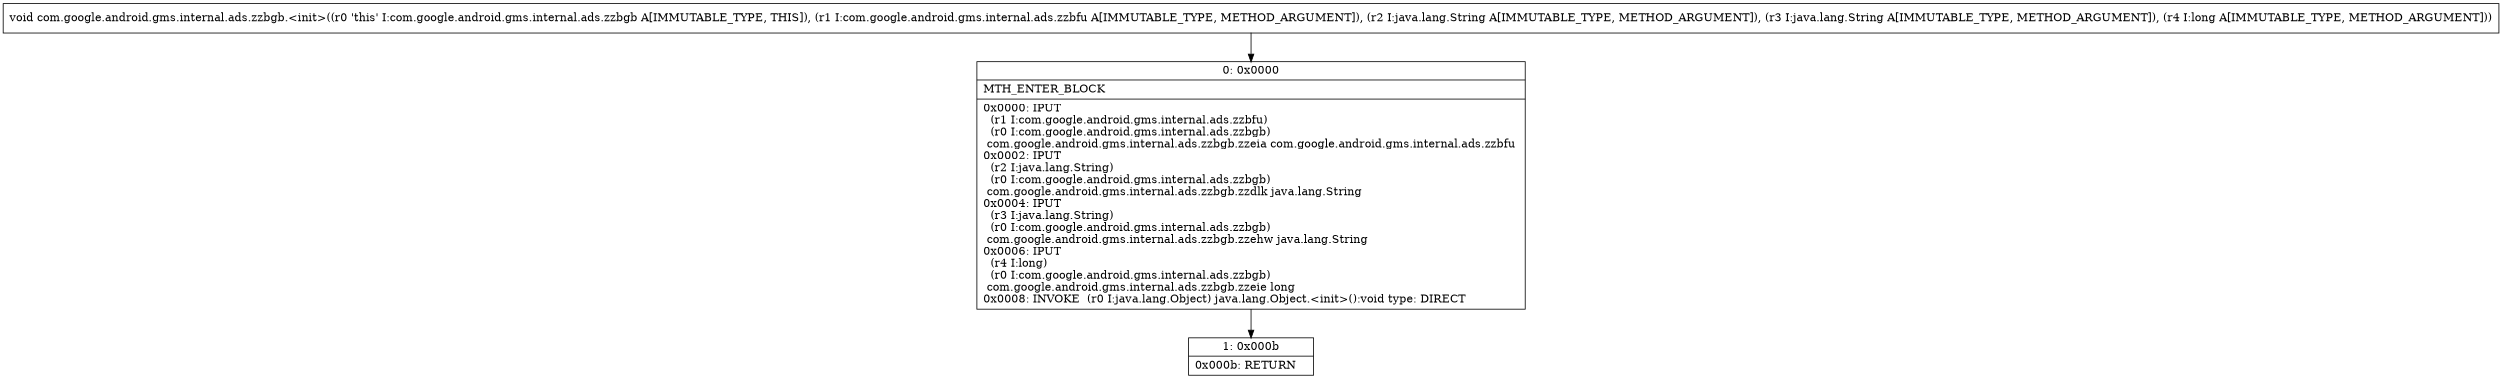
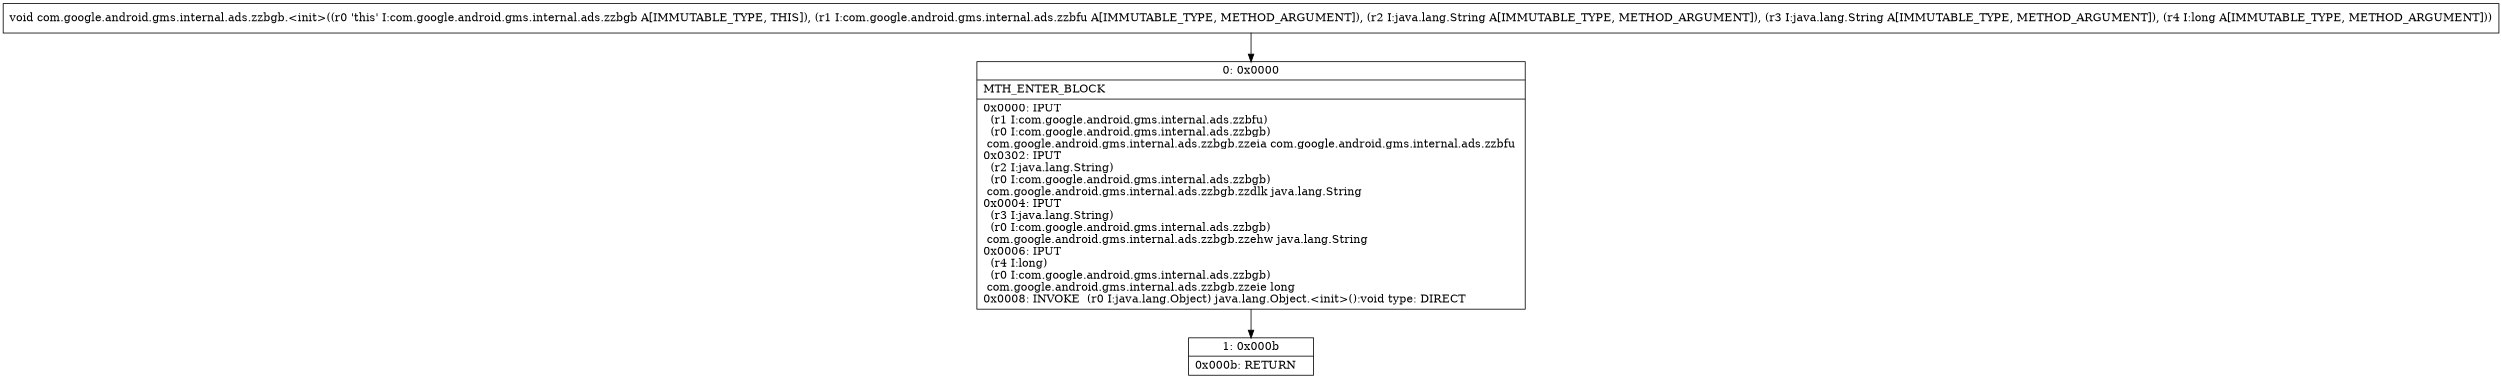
node "0: 0x0000": text "0x0002: IPUT" -> "0x0302: IPUT"
